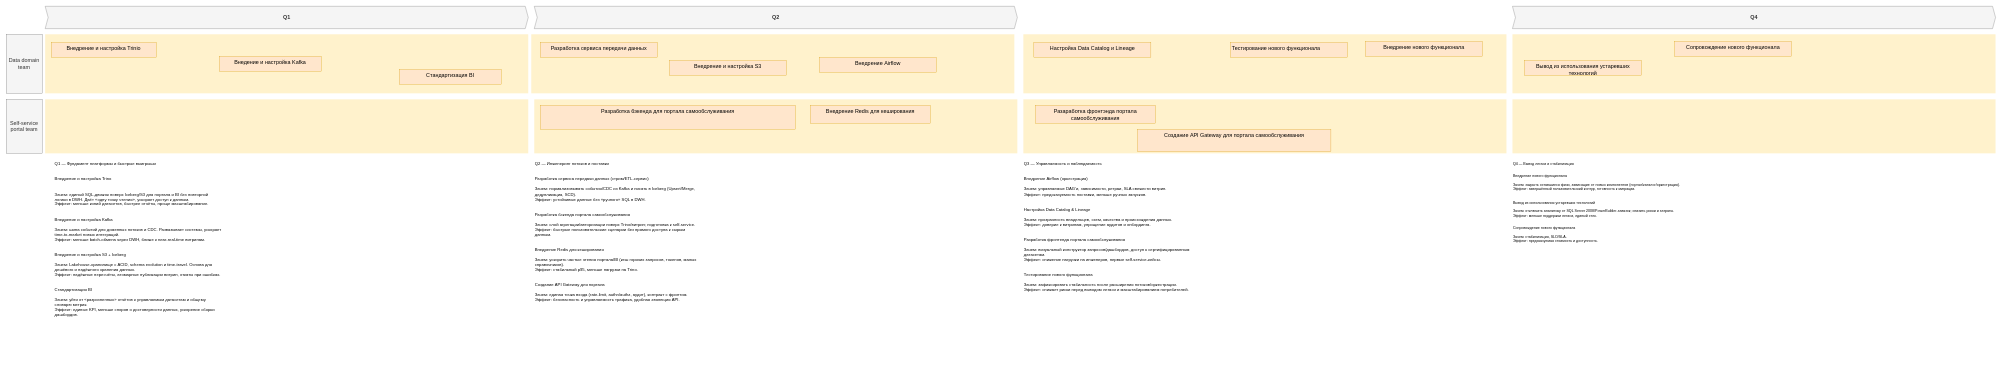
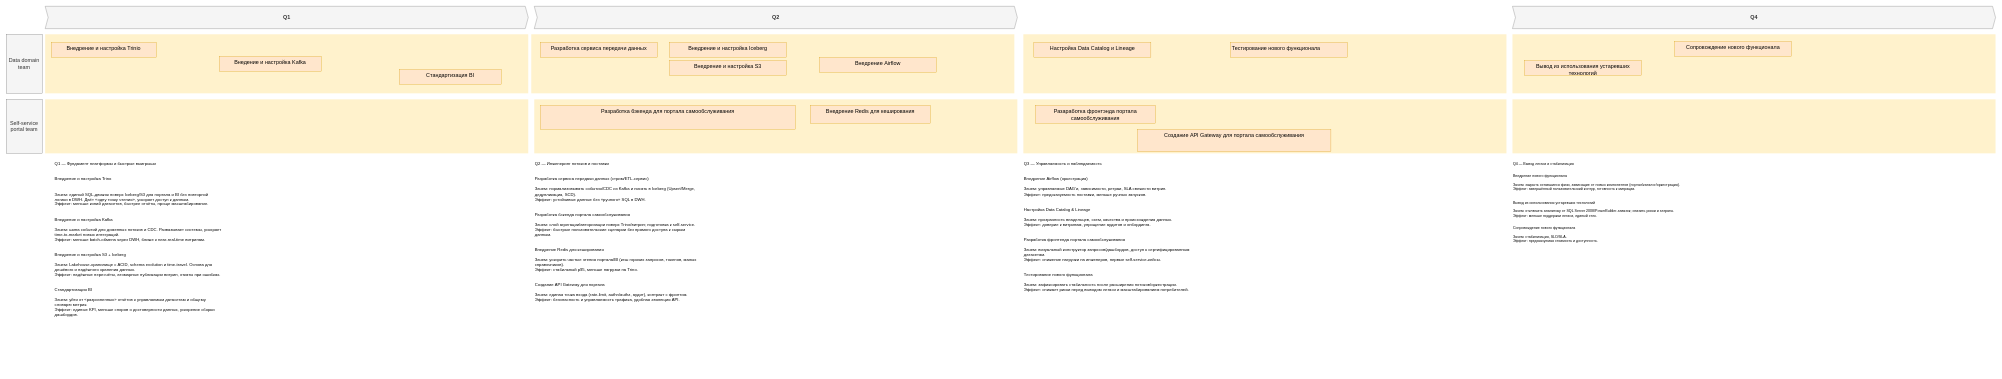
node "Внедрение нового функционала": removed
node "Внедрение и настройка Iceberg": added
